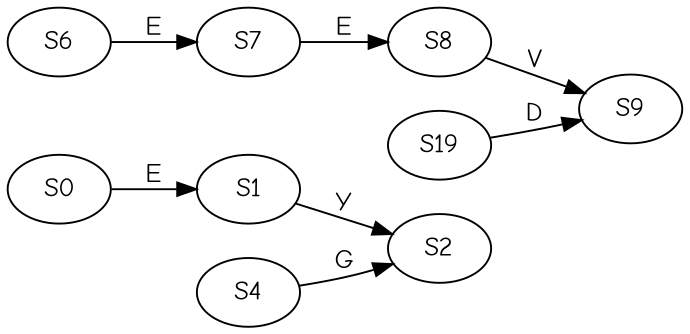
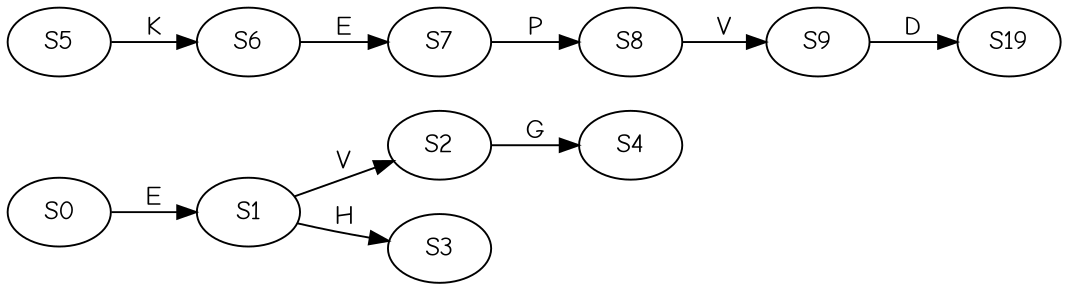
edge "S7" -> "S8": label "E" -> "P"
node "S5": added
edge "S19" -> "S9": reversed
edge "S1" -> "S2": label "Y" -> "V"
node "S3": added
edge "S4" -> "S2": reversed
